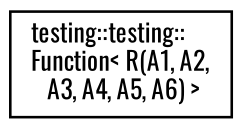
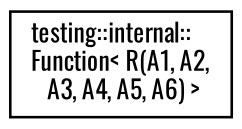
node "testing::testing:: Function< R(A1, A2, A3, A4, A5, A6) >": label "testing::testing:: Function< R(A1, A2, A3, A4, A5, A6) >" -> "testing::internal:: Function< R(A1, A2, A3, A4, A5, A6) >"
